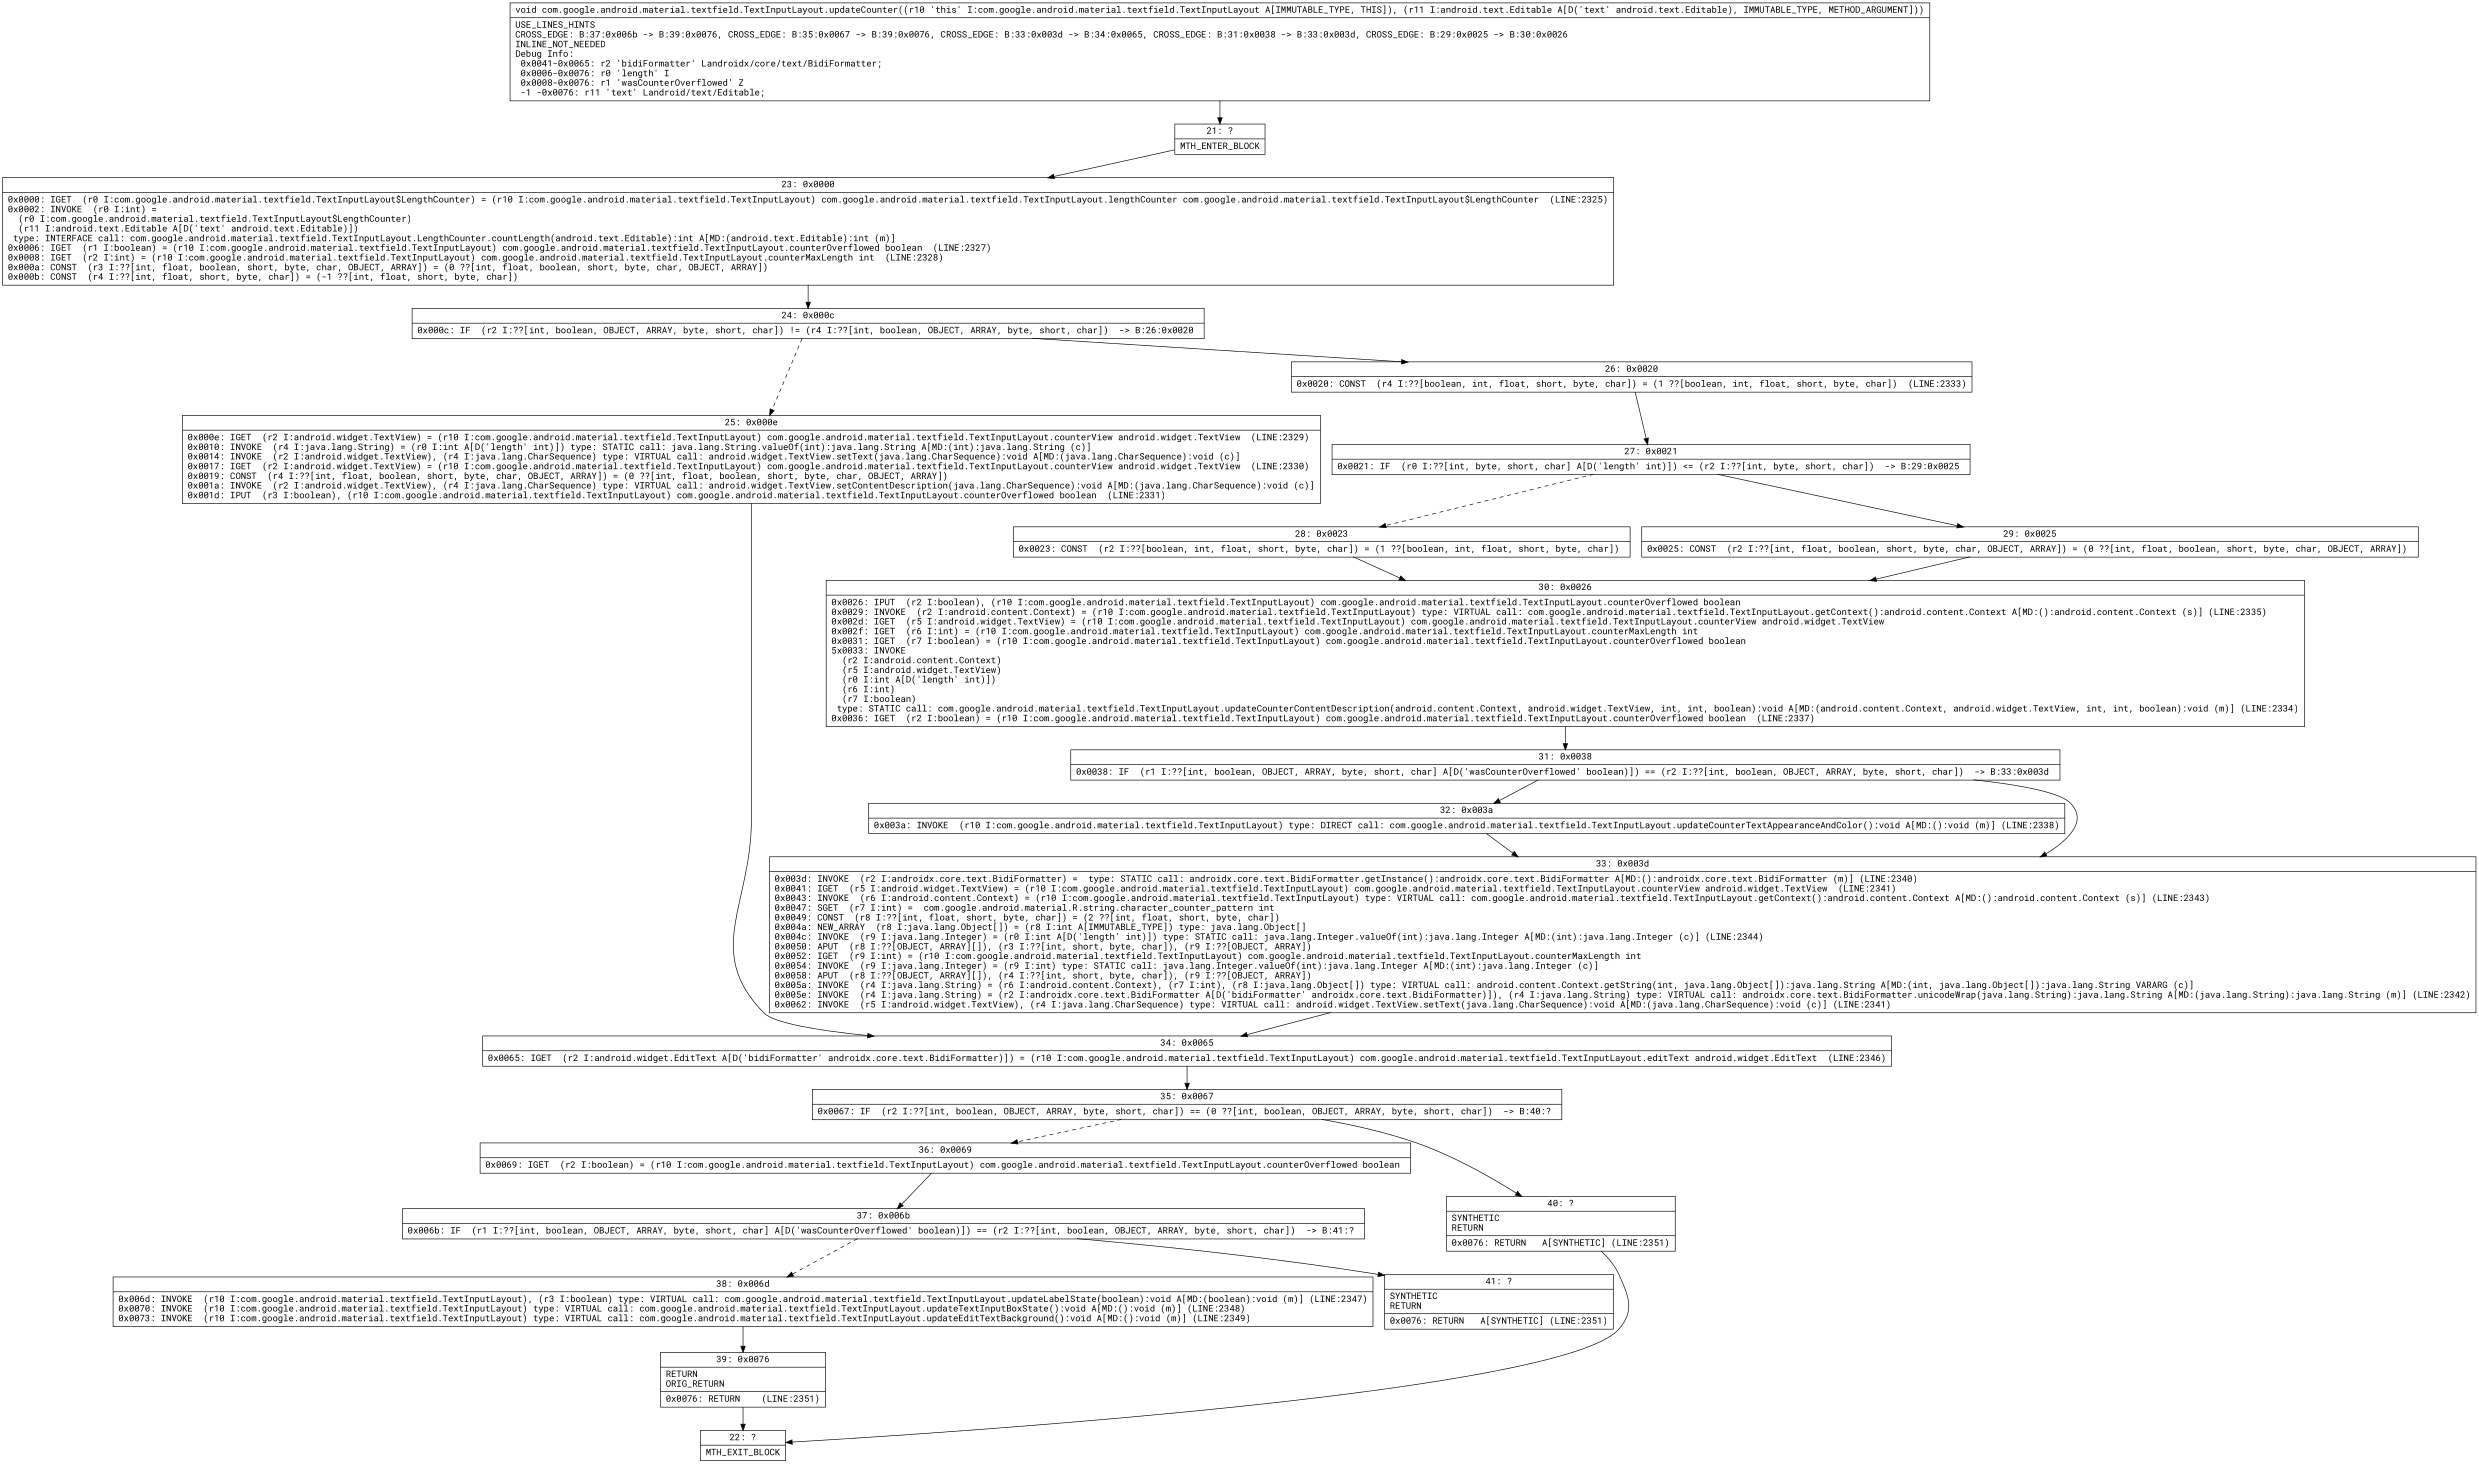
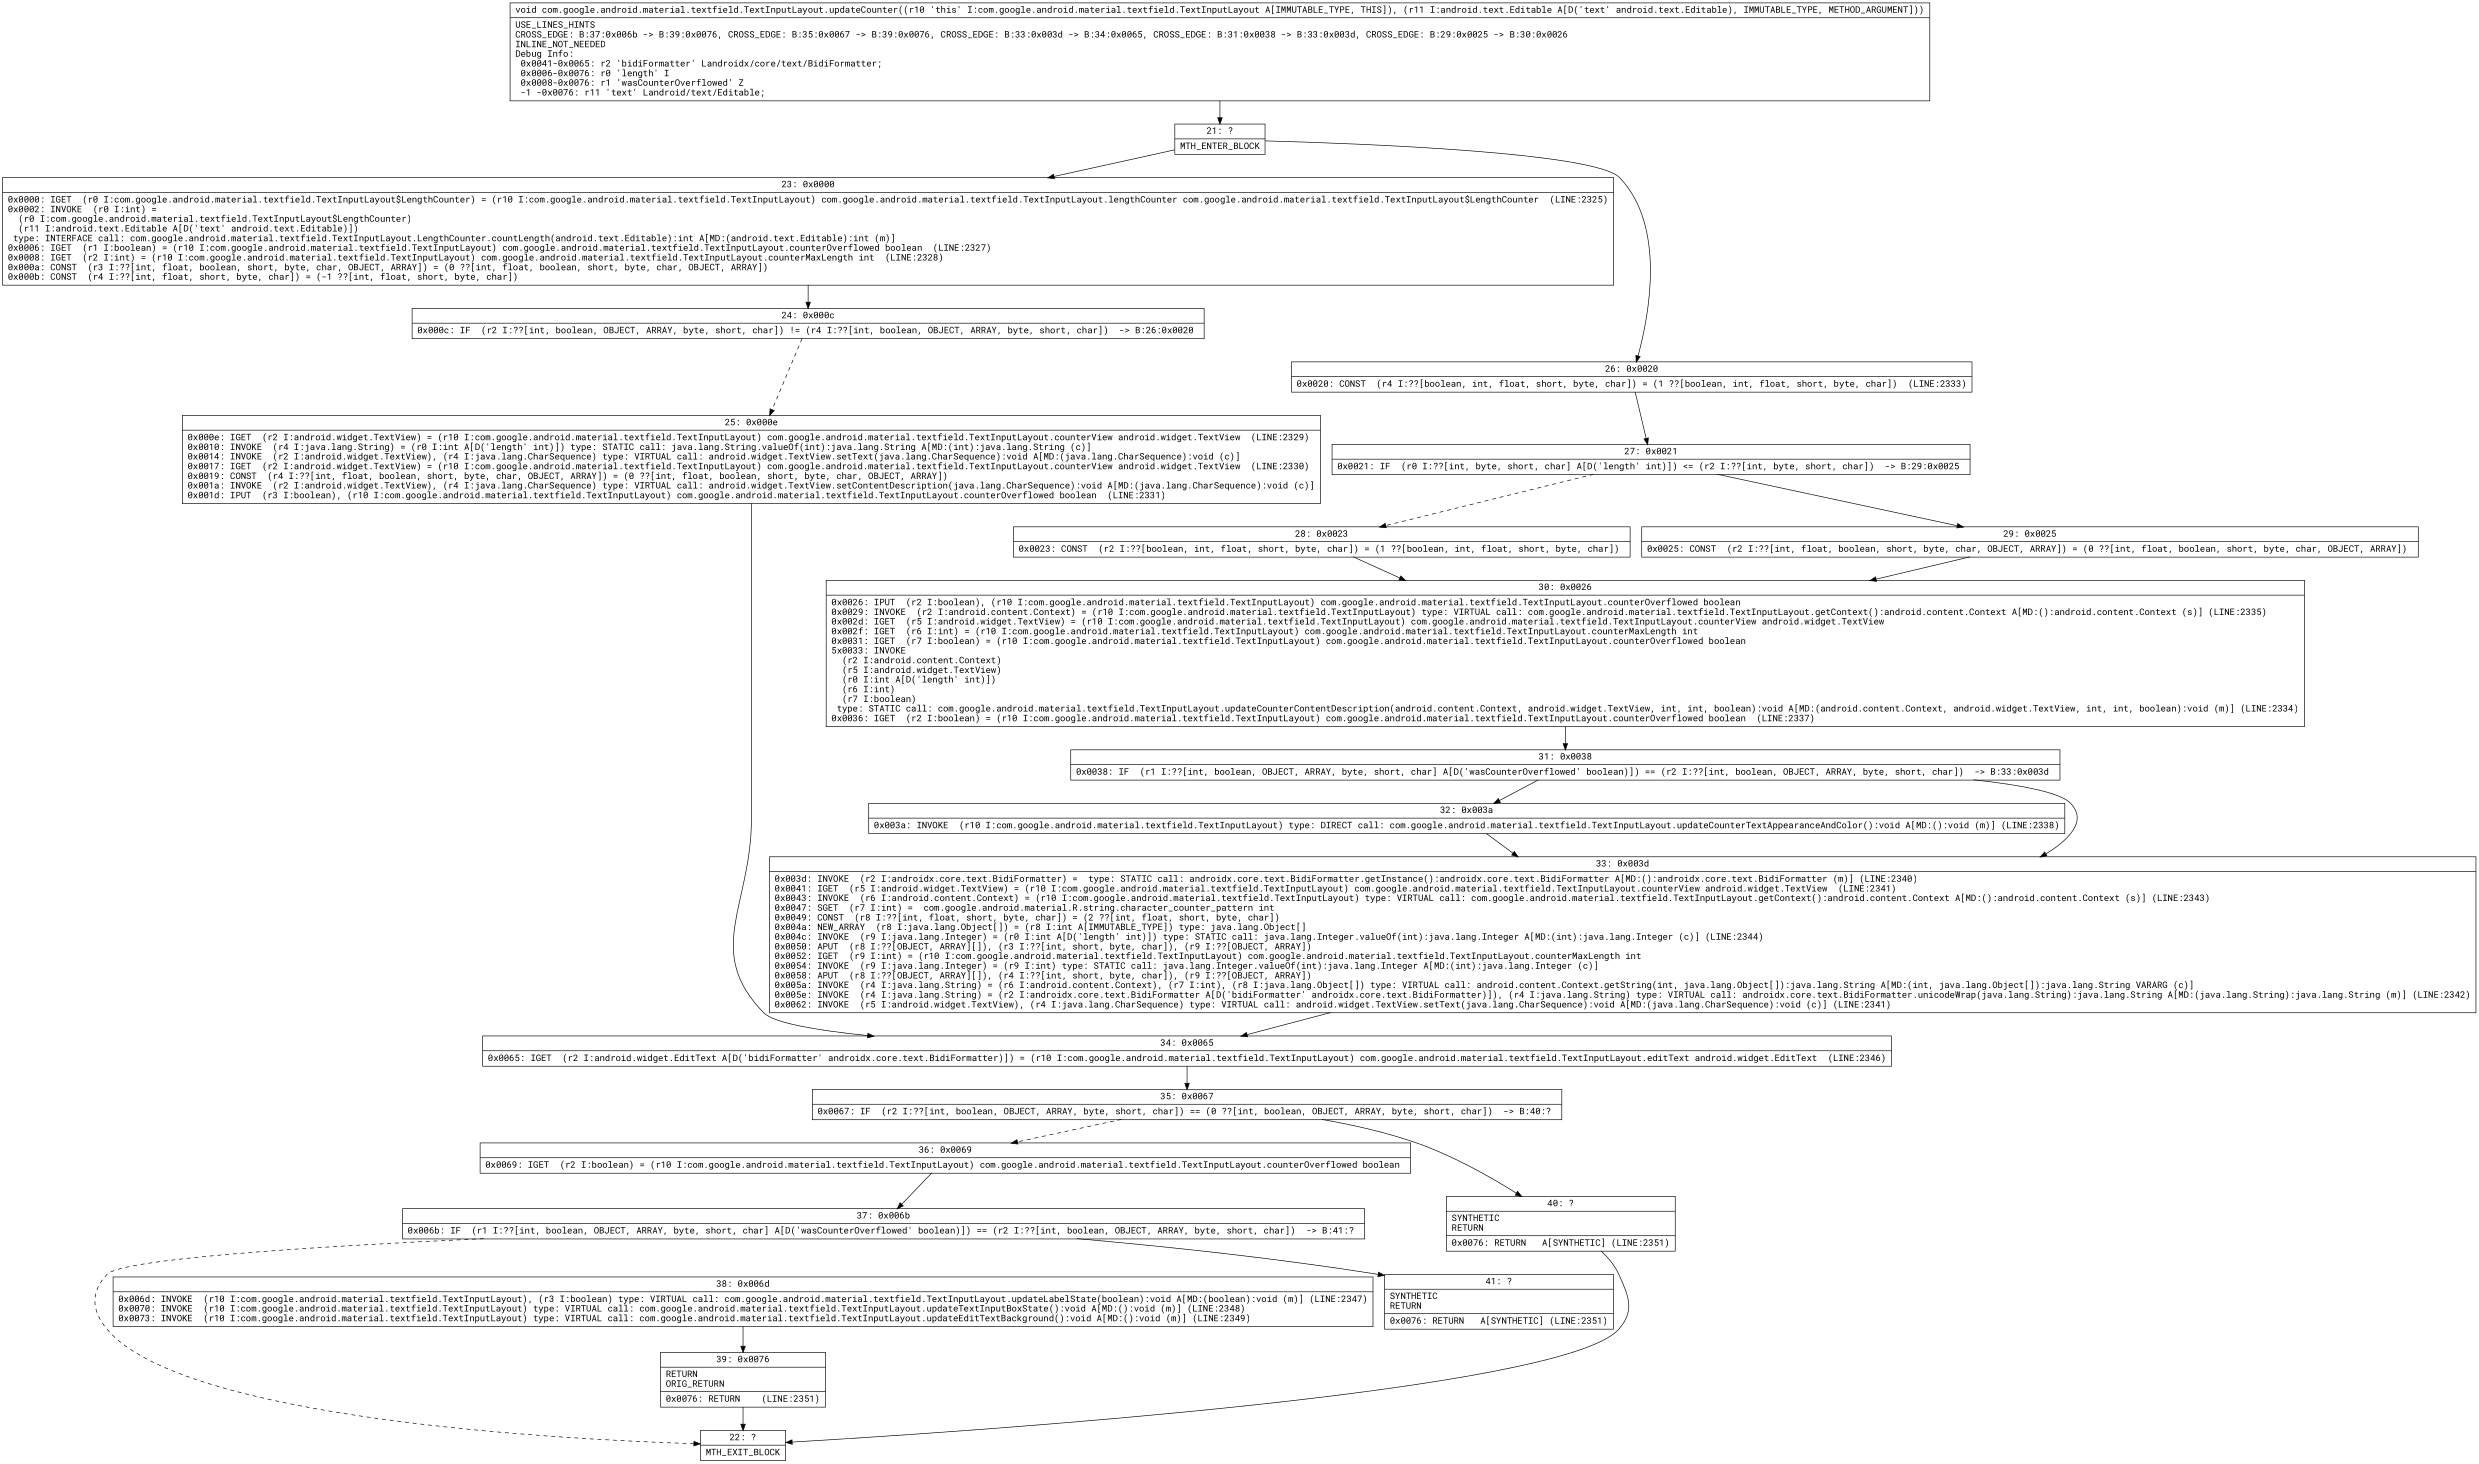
edge "24: 0x000c" -> "26: 0x0020": now "21: ?" -> "26: 0x0020"
edge "37: 0x006b" -> "38: 0x006d": now "37: 0x006b" -> "22: ?"
